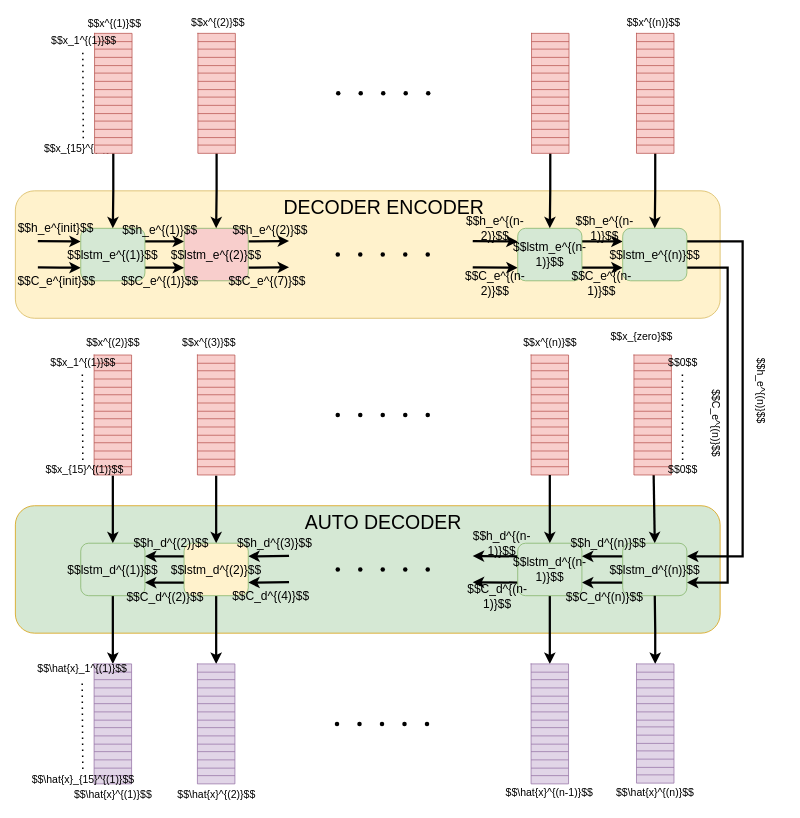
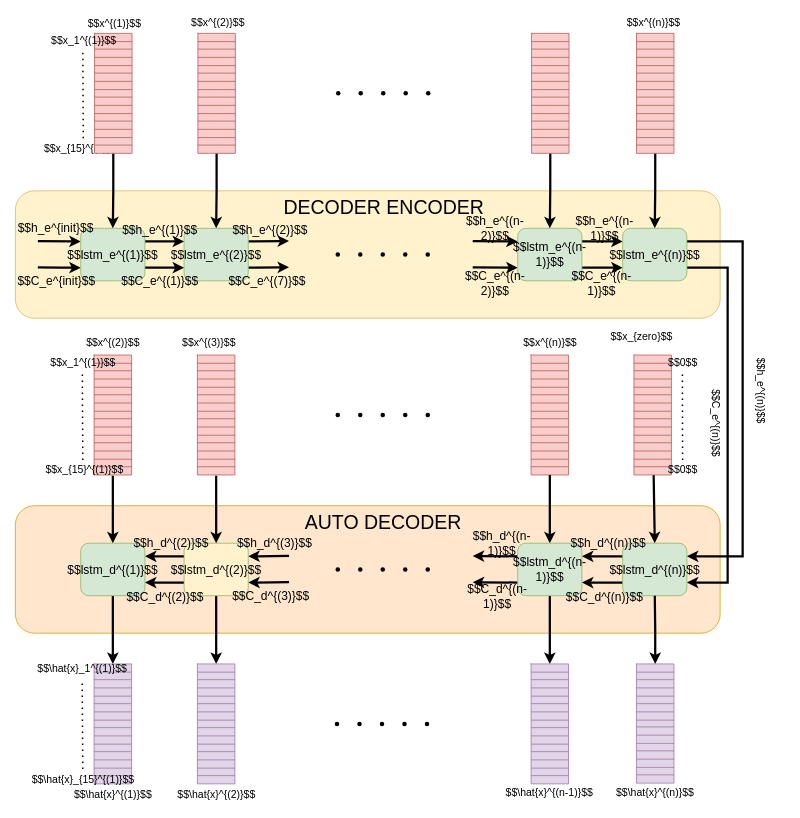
node "$$lstm_e^{(2)}$$": fillcolor #f8cecc -> #d5e8d4
node "AUTO DECODER": fillcolor #d5e8d4 -> #ffe6cc
node "$$C_d^{(4)}$$": label "$$C_d^{(4)}$$" -> "$$C_d^{(3)}$$"
